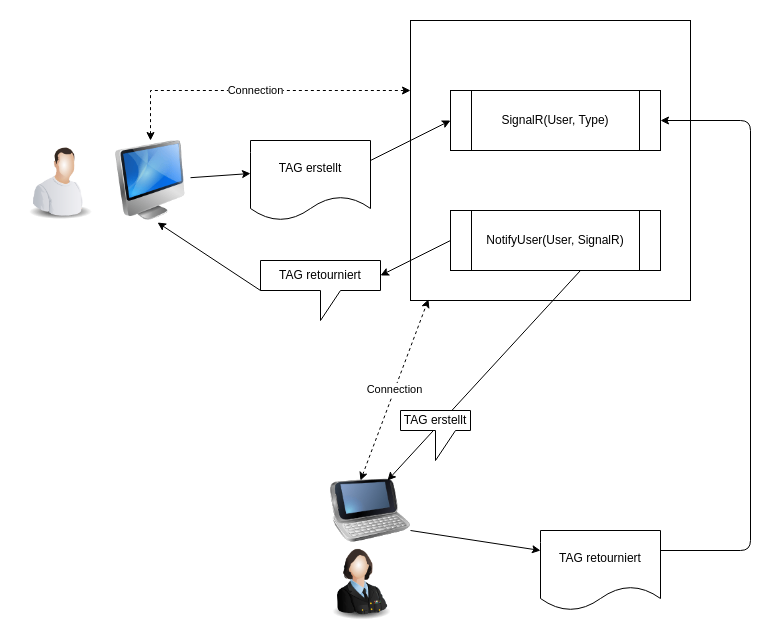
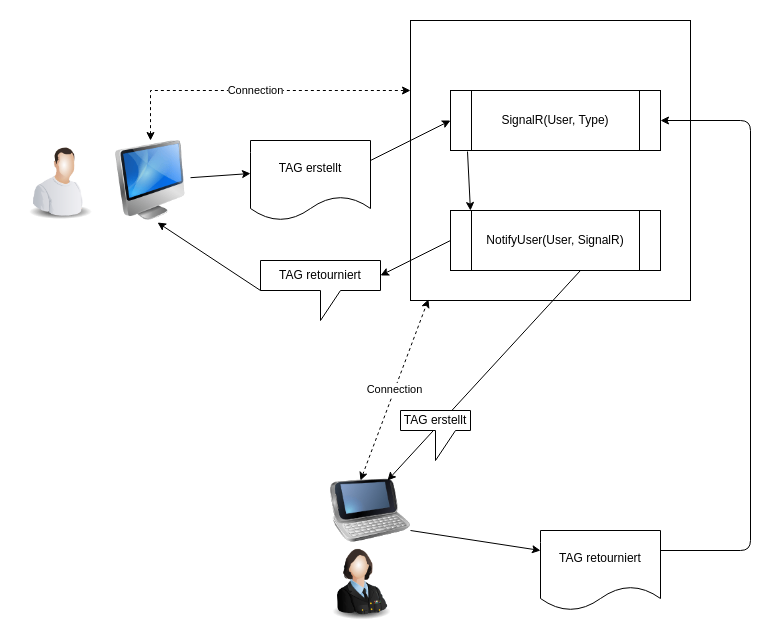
edge "SignalR(User, Type)" -> "NotifyUser(User, SignalR)": added
